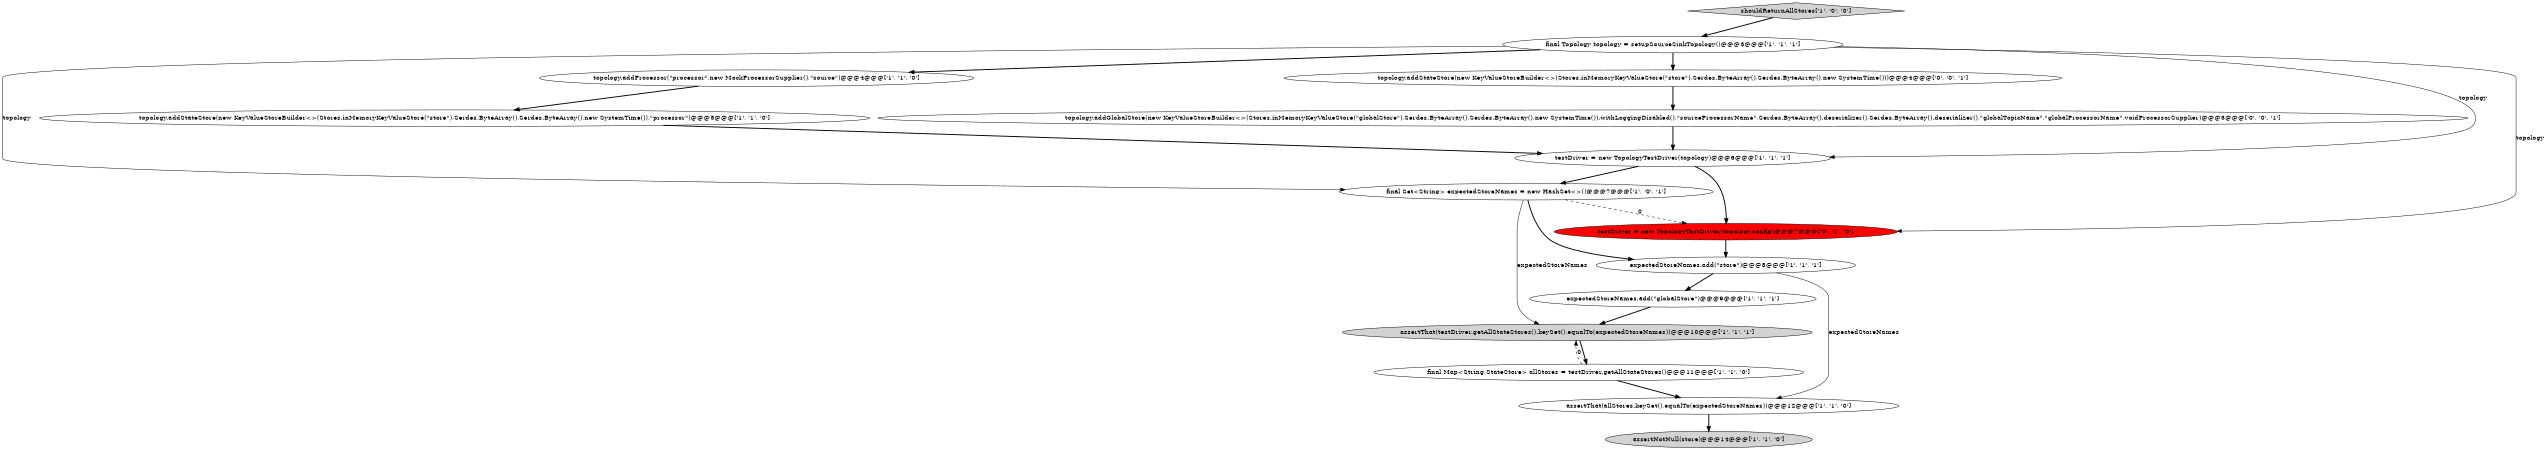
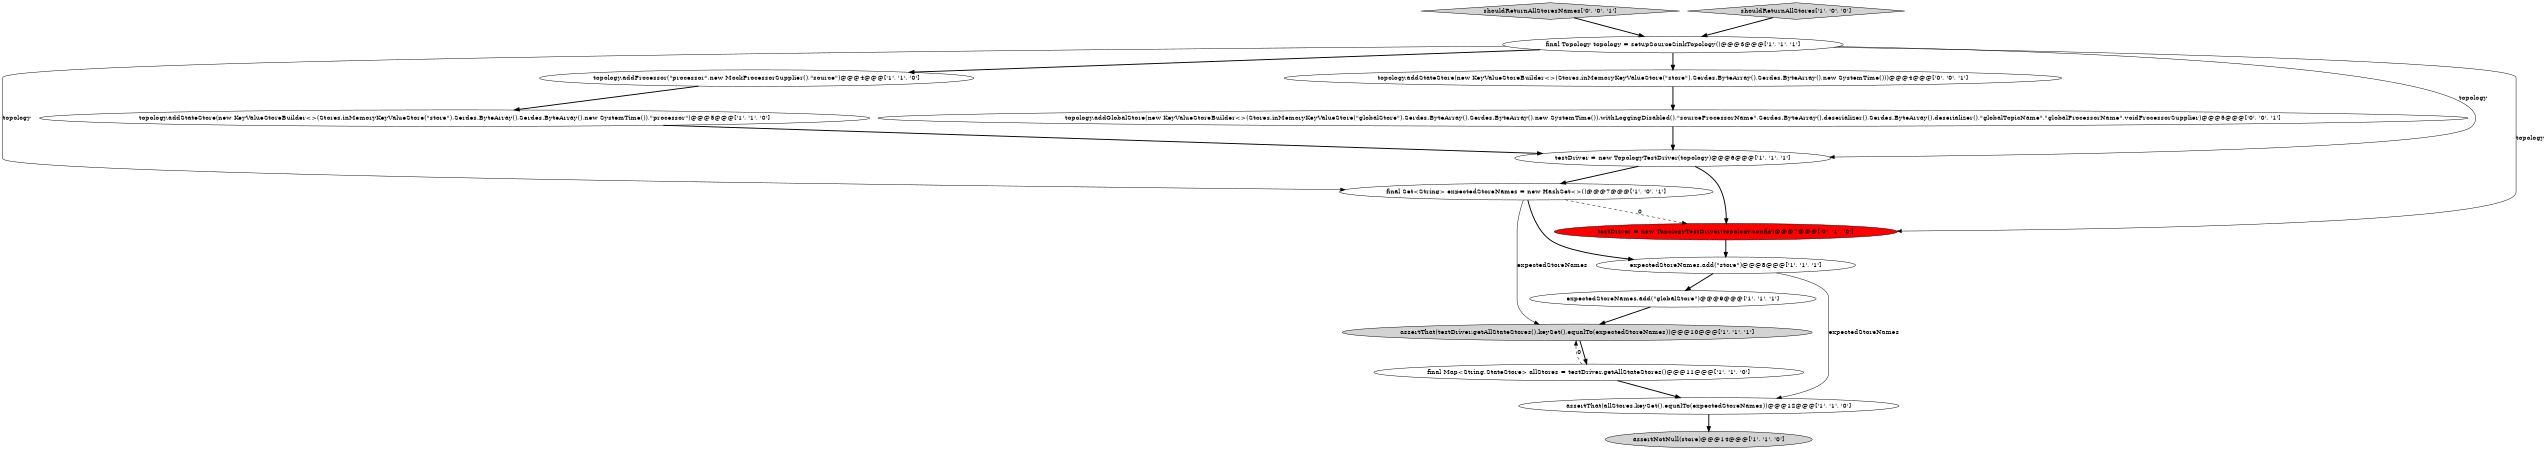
node "shouldReturnAllStoresNames['0', '0', '1']": added
